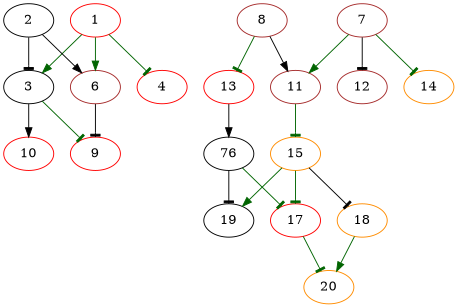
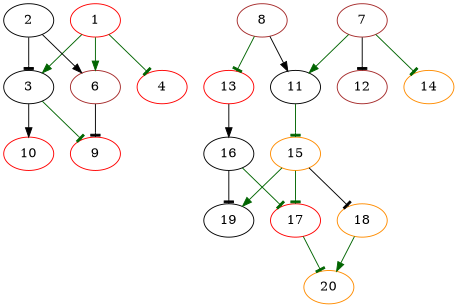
node "11": color brown -> black
node "76": label "76" -> "16"
